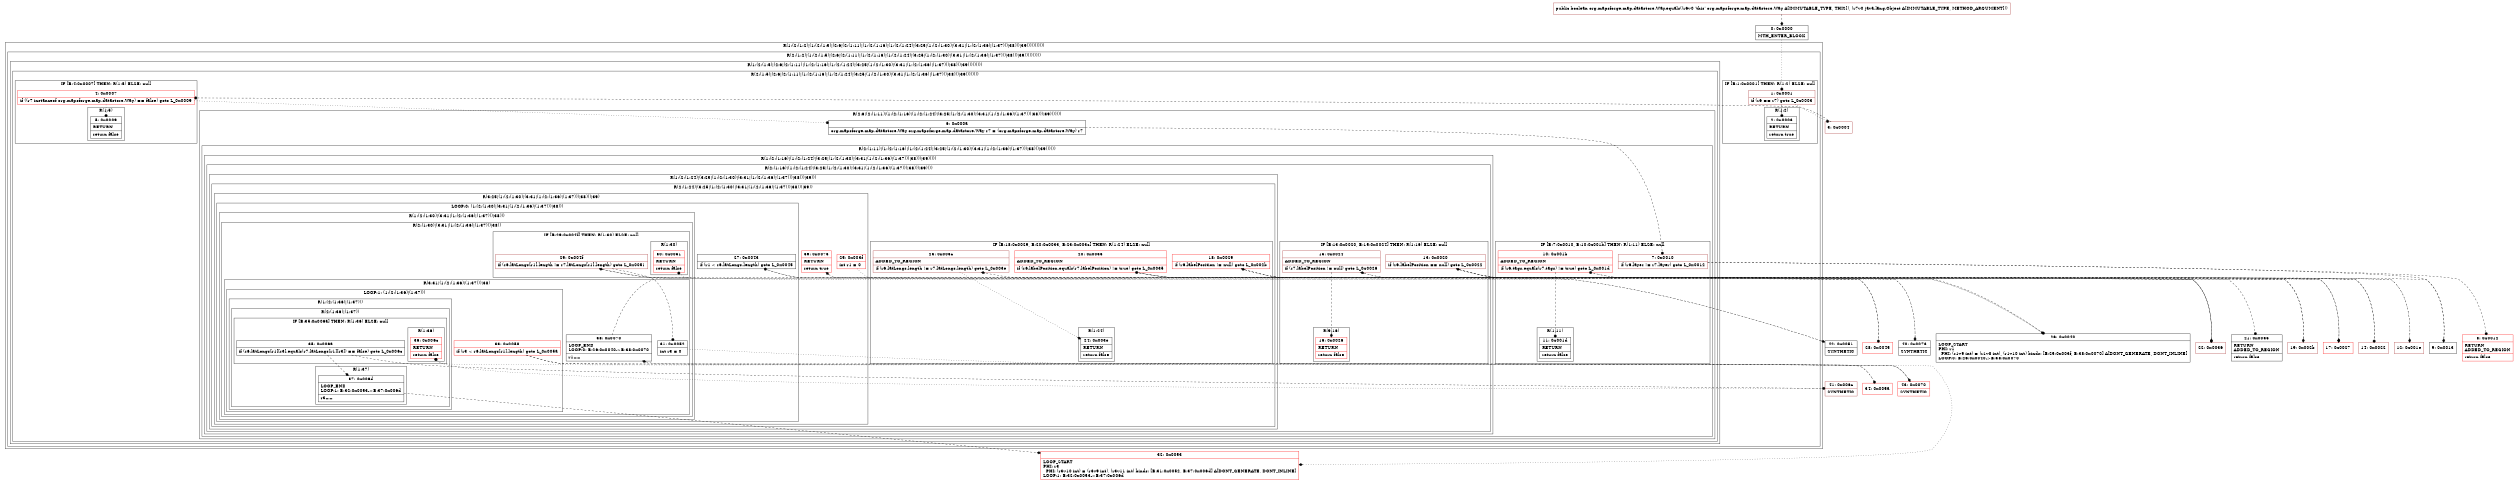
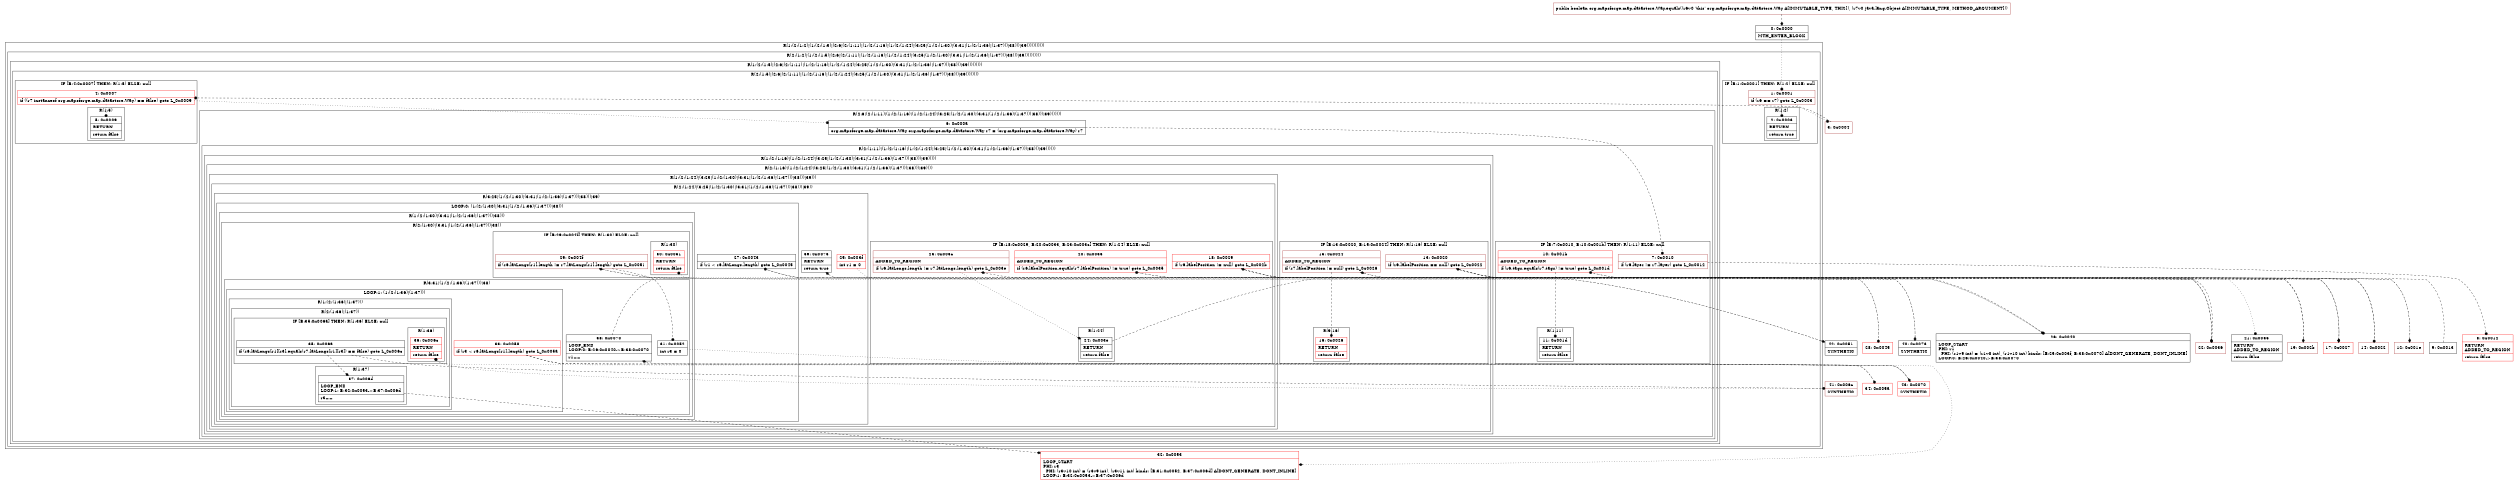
node "39: 0x0073": color red -> black
edge "7: 0x0010" -> "9: 0x0013": removed
edge "28: 0x0045" -> "29: 0x004f": style dashed -> dotted
edge "20: 0x0033" -> "22: 0x0036": now "24: 0x003e" -> "22: 0x0036"
edge "20: 0x0033" -> "21: 0x0035": style dashed -> dotted
